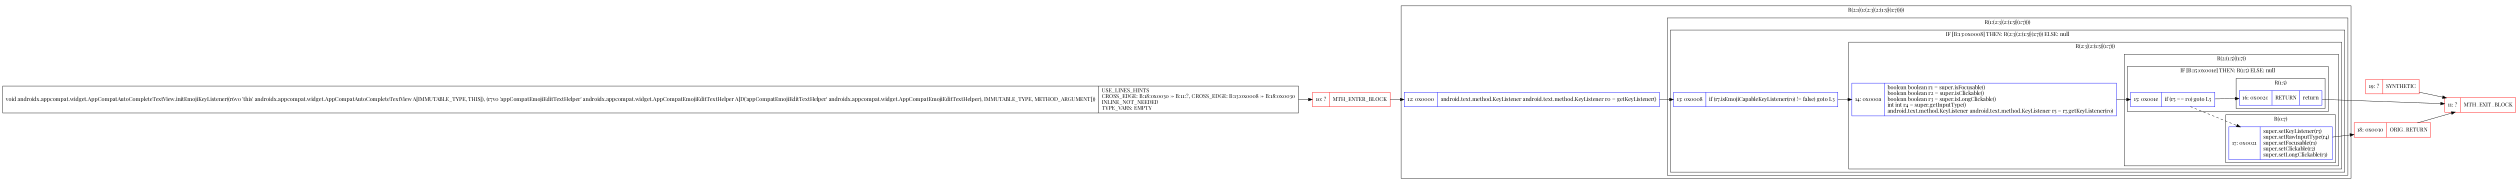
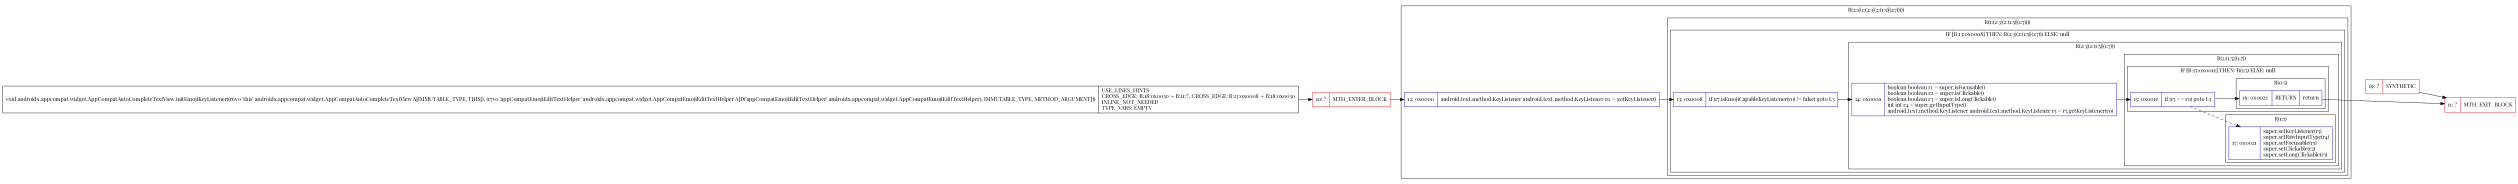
cluster "R(1:5)": label "R(1:5)" -> "R(0:5)"
cluster "R(0:7)": label "R(0:7)" -> "R(1:7)"
node "18: 0x0030": removed
